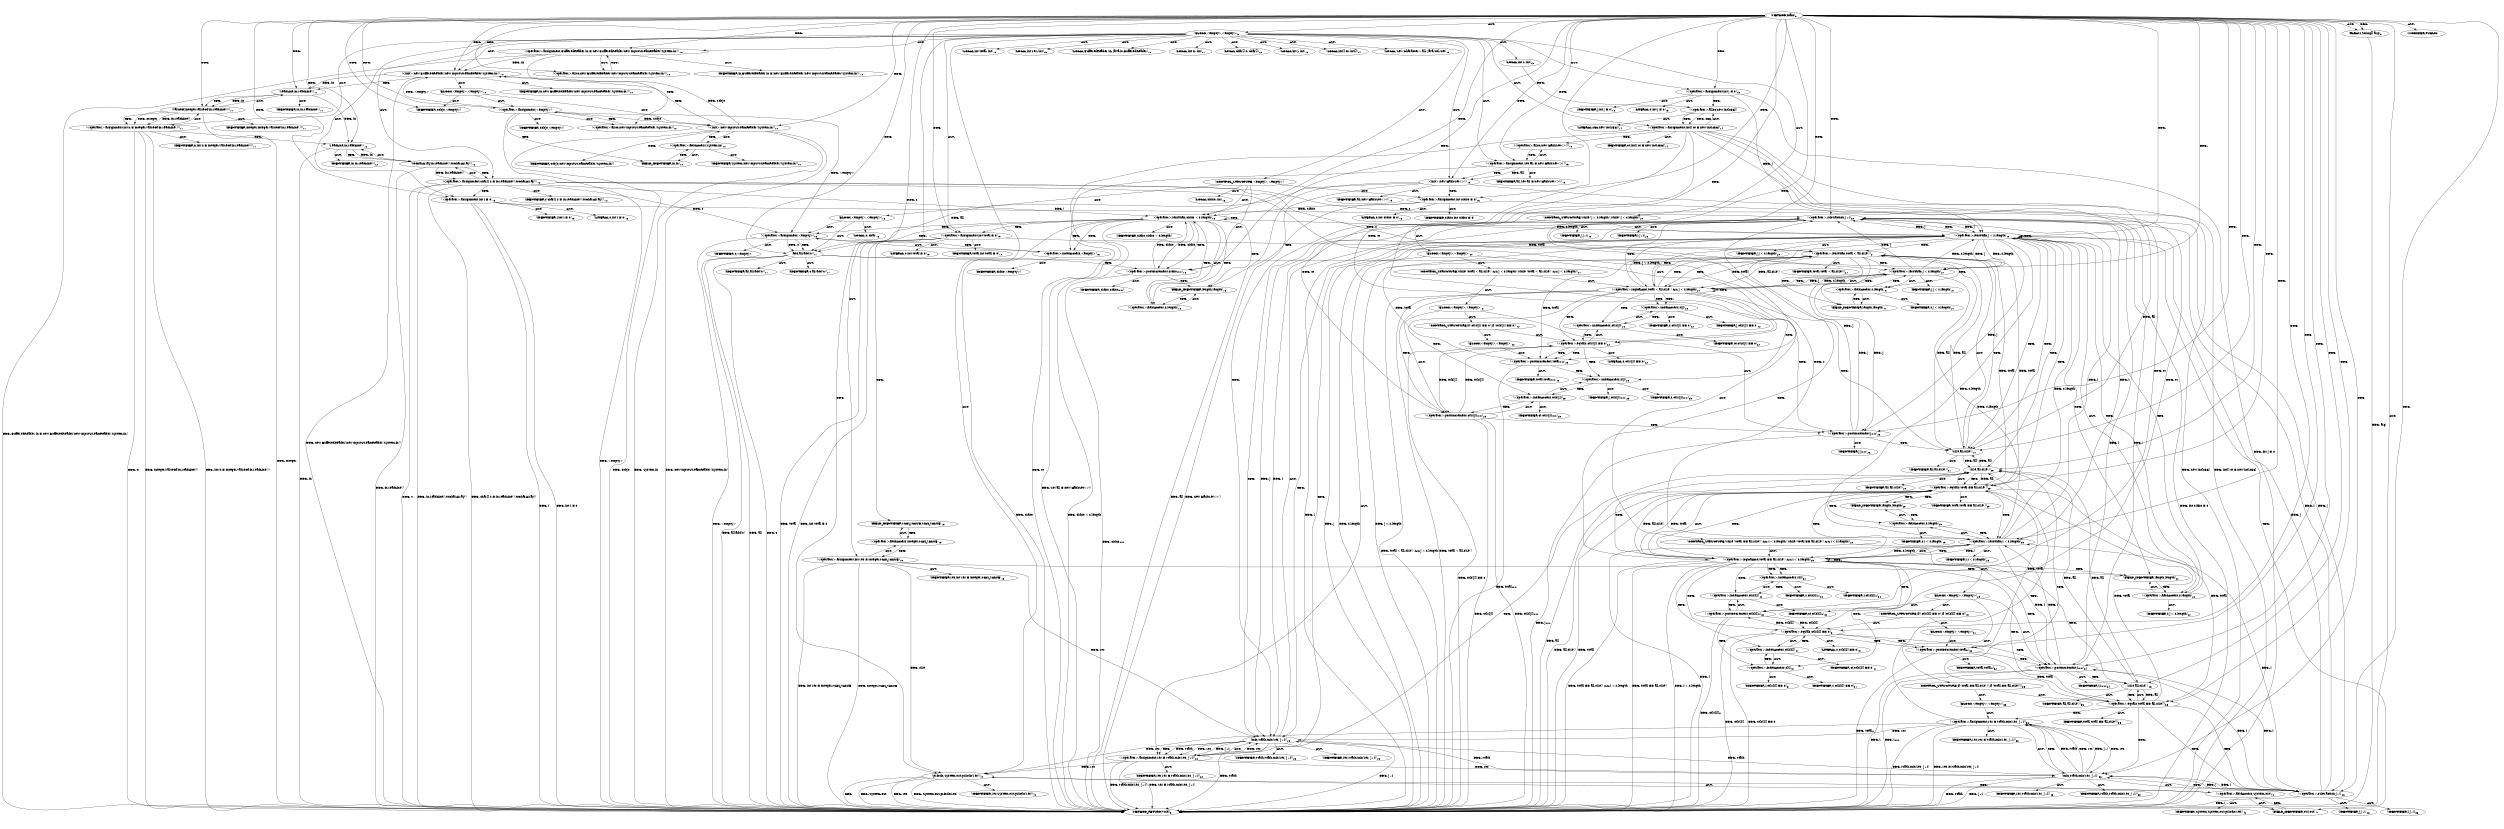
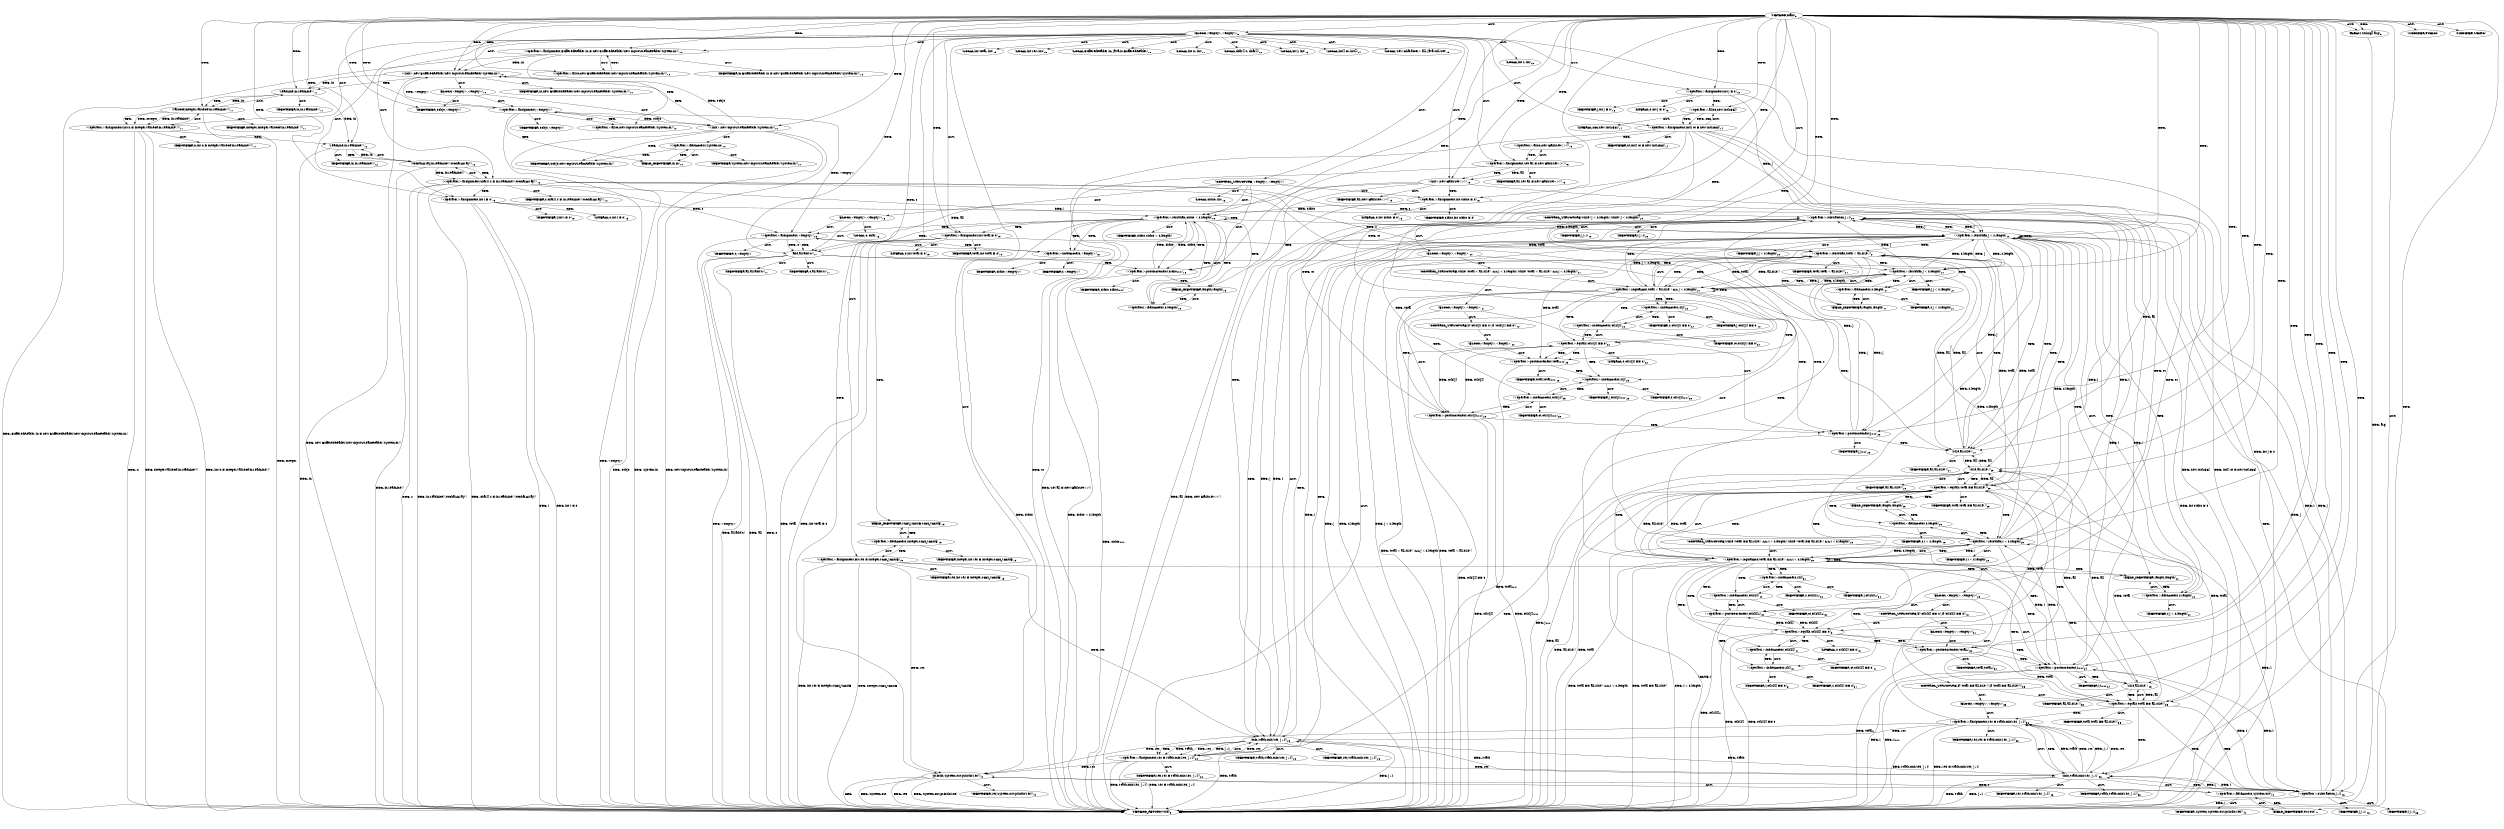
node "(MODIFIER,STATIC)": added
edge "(LOCAL,int i: int)" -> "(<operator>.alloc,new int[256])": now "(METHOD,main)" -> "(<operator>.alloc,new int[256])"
edge "(<operator>.fieldAccess,System.in)" -> "(<init>,new InputStreamReader(System.in))": now "(<operator>.fieldAccess,System.in)" -> "(IDENTIFIER,$obj0,new InputStreamReader(System.in))"
edge "(<operator>.assignment,int i = 0)" -> "(LITERAL,0,int i = 0)": label "AST: " -> "CFG: "
node "(IDENTIFIER,s,<empty>)": added
edge "(CONTROL_STRUCTURE,if (ct[s[j]] == 0),if (ct[s[j]] == 0))" -> "(<operator>.equals,ct[s[j]] == 0)": removed, label "AST:"
node "(IDENTIFIER,Integer,int res = Integer.MAX_VALUE)": added
edge "(<operator>.logicalAnd,total == all.size() && i < s.length)" -> "(IDENTIFIER,ct,ct[s[i]]--)": now "(<operator>.logicalAnd,total == all.size() && i < s.length)" -> "(<operator>.postDecrement,ct[s[i]]--)"
edge "(<operator>.assignment,int res = Integer.MAX_VALUE)" -> "(println,System.out.println(res))": label "DDG: size" -> "DDG: res"
edge "(<operator>.lessThan,i < s.length)" -> "(METHOD_RETURN,void)": label "DDG: i" -> "VALUE: i"
edge "(<operator>.fieldAccess,System.out)" -> "(println,System.out.println(res))": label "CFG: " -> "DDG: s"
